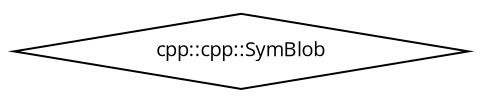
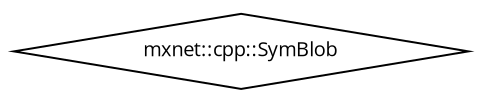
node "cpp::cpp::SymBlob": label "cpp::cpp::SymBlob" -> "mxnet::cpp::SymBlob"
